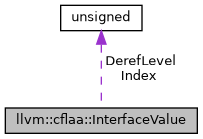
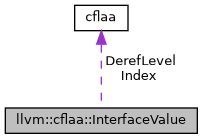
node "unsigned": label "unsigned" -> "cflaa"
